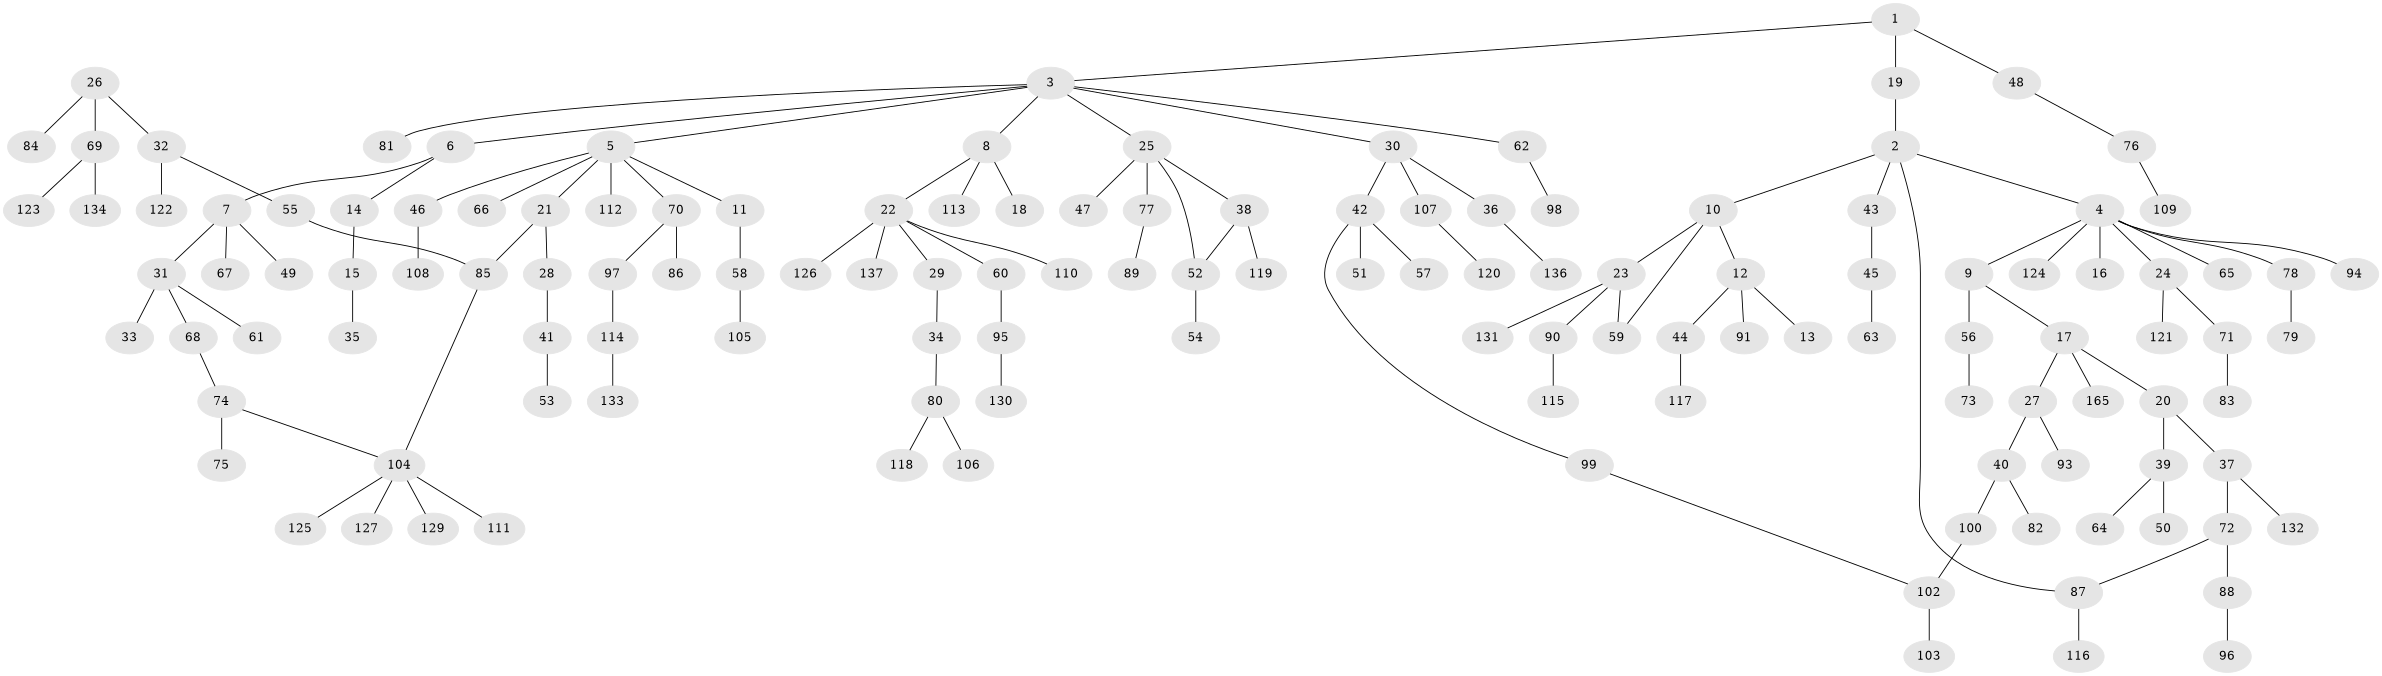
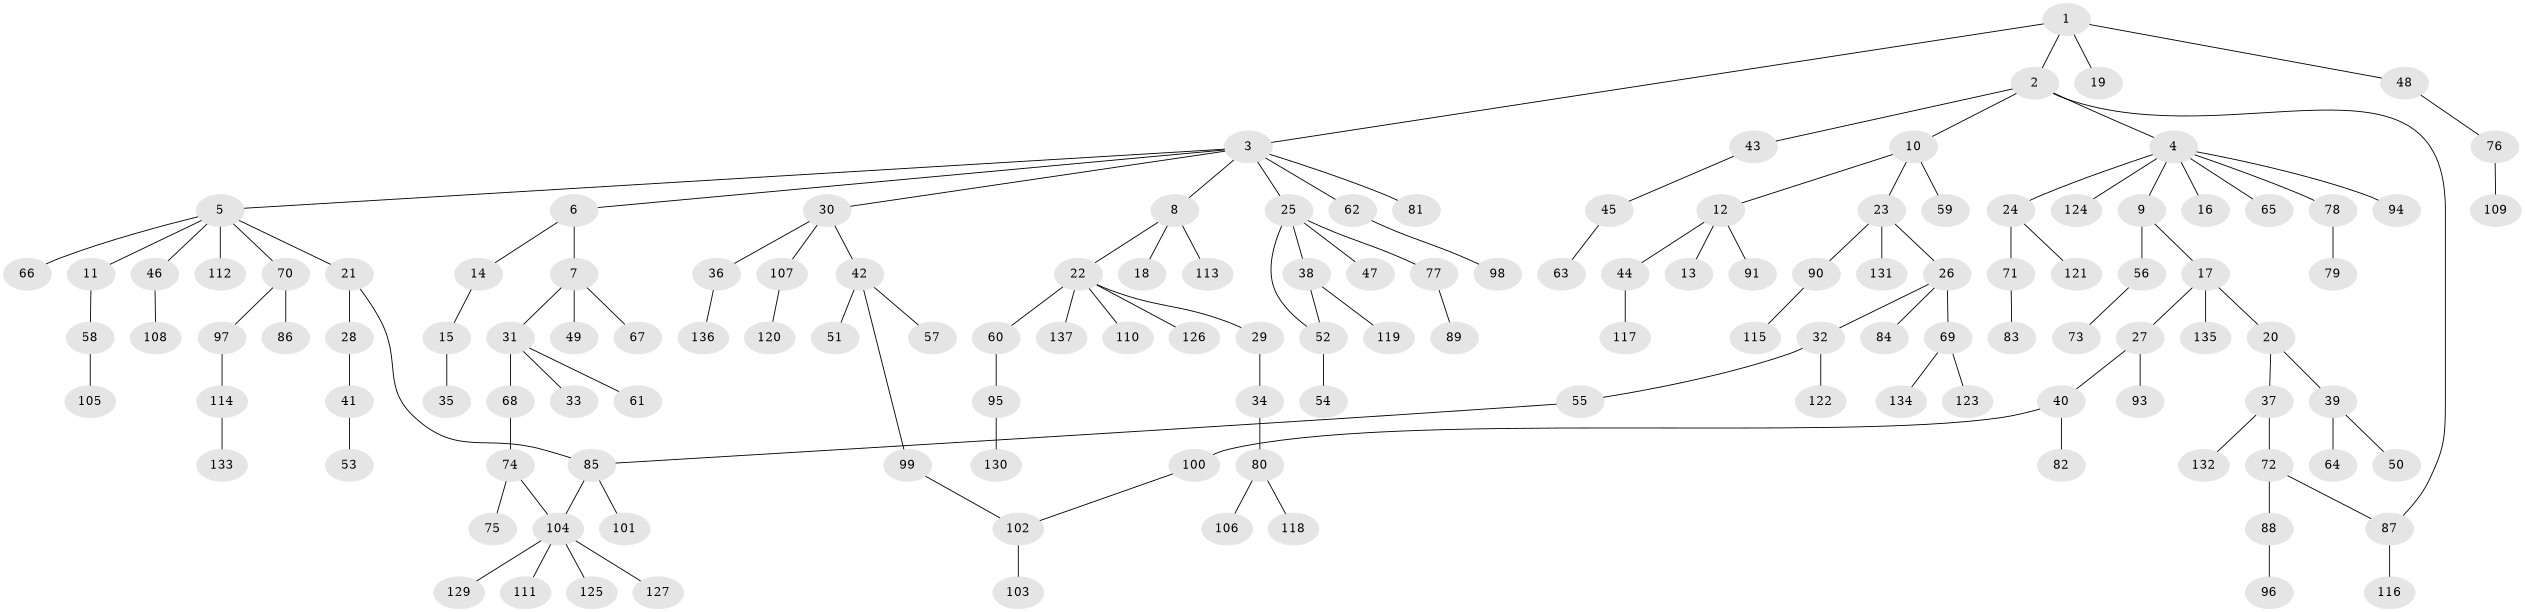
edge "19" -- "2": now "1" -- "2"
edge "23" -- "59": now "23" -- "26"
node "165": label "165" -> "135"
node "101": added
